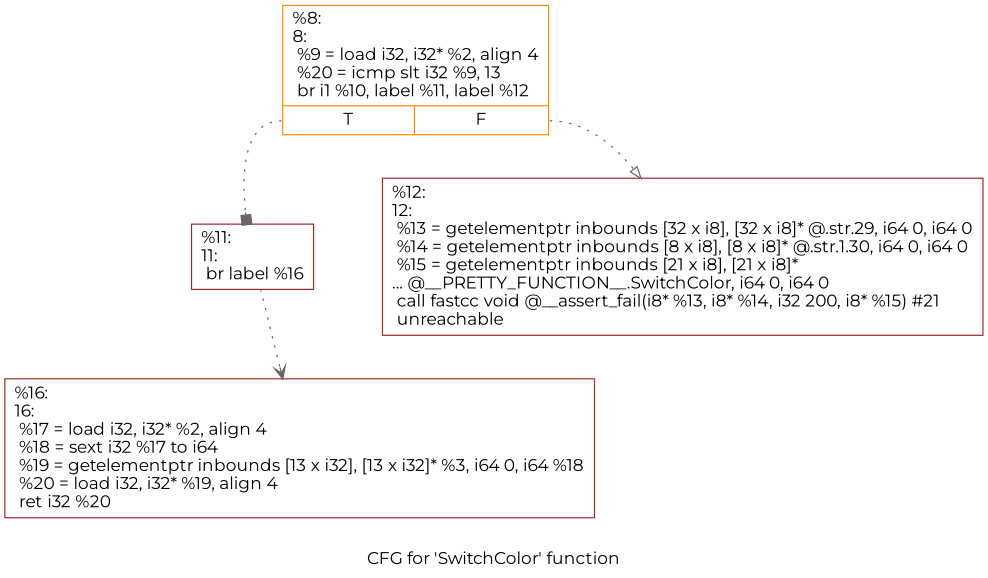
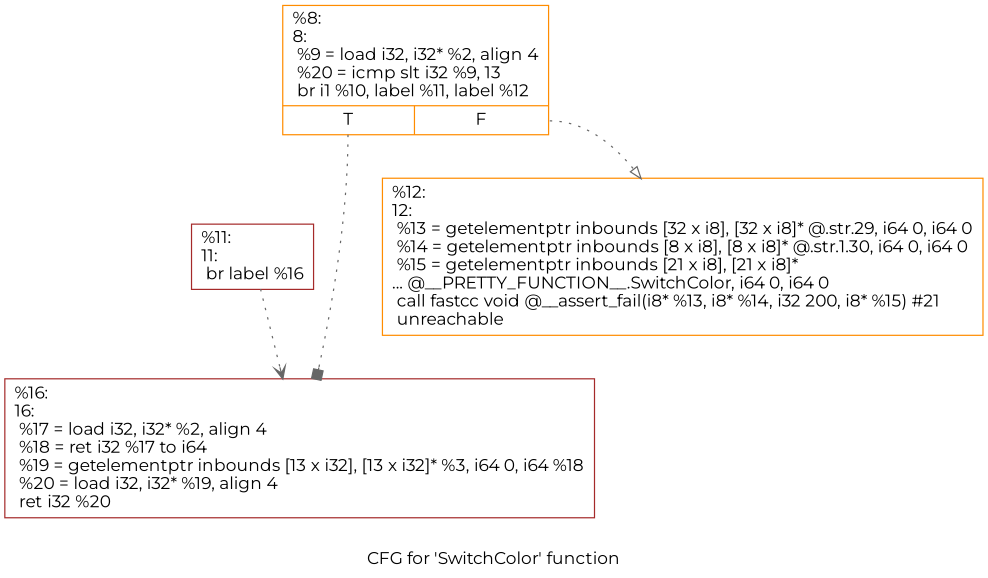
edge "%8:" -> "%11:": now "%8:" -> "%16:"
node "%12:": color brown -> darkorange
node "%16:": text "%18 = sext i32 %17 to i64" -> "%18 = ret i32 %17 to i64"
